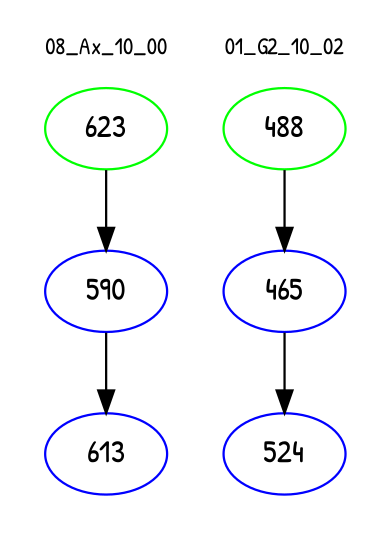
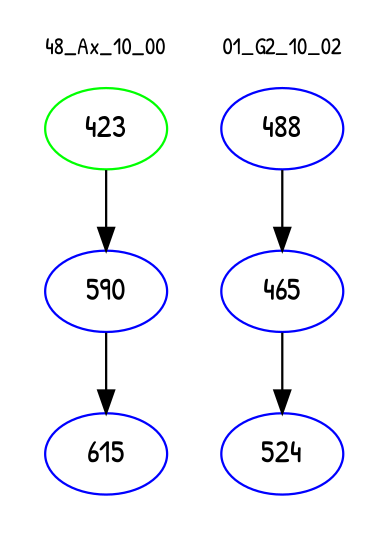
cluster "08_Ax_10_00": label "08_Ax_10_00" -> "48_Ax_10_00"
node "623": label "623" -> "423"
node "488": color green -> blue
node "613": label "613" -> "615"
